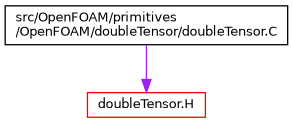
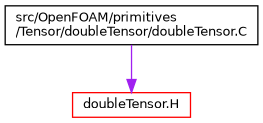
node "src/OpenFOAM/primitives /OpenFOAM/doubleTensor/doubleTensor.C": label "src/OpenFOAM/primitives /OpenFOAM/doubleTensor/doubleTensor.C" -> "src/OpenFOAM/primitives /Tensor/doubleTensor/doubleTensor.C"
